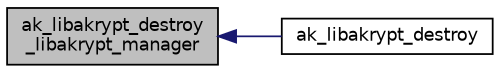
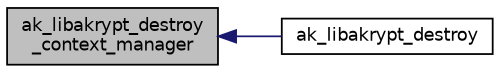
node "ak_libakrypt_destroy _libakrypt_manager": label "ak_libakrypt_destroy _libakrypt_manager" -> "ak_libakrypt_destroy _context_manager"
